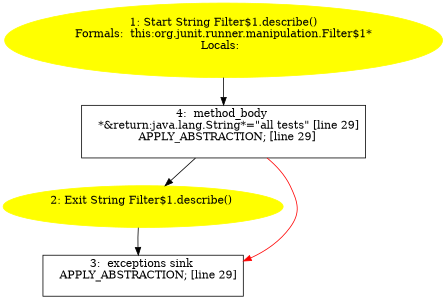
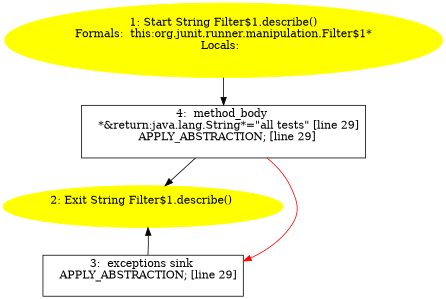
edge "2: Exit String Filter$1.describe()" -> "3:  exceptions sink APPLY_ABSTRACTION; [line 29]": reversed
